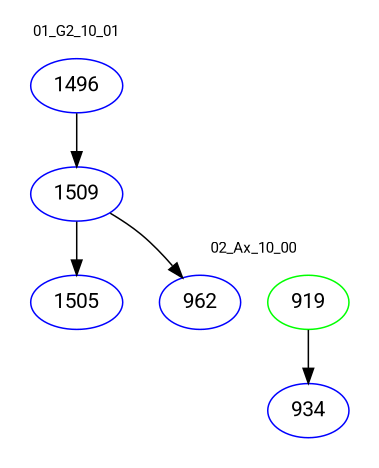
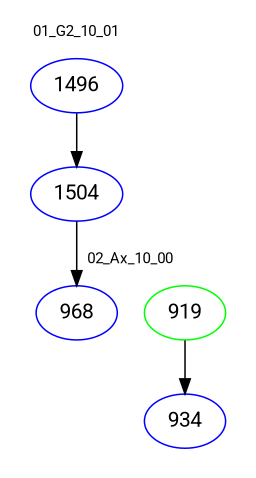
node "1509": label "1509" -> "1504"
node "1505": removed
node "962": label "962" -> "968"
